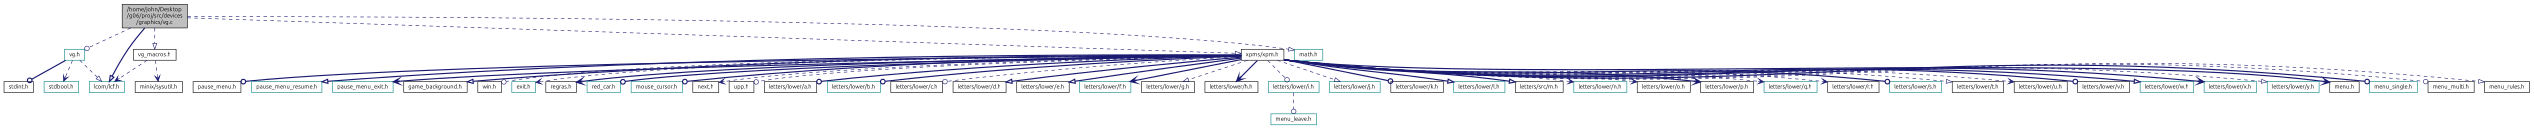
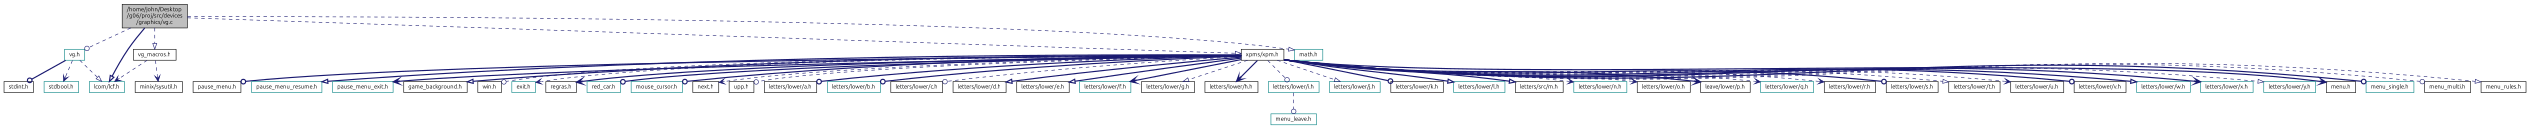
node "letters/lower/p.h": label "letters/lower/p.h" -> "leave/lower/p.h"
node "letters/lower/s.h": color teal -> black
